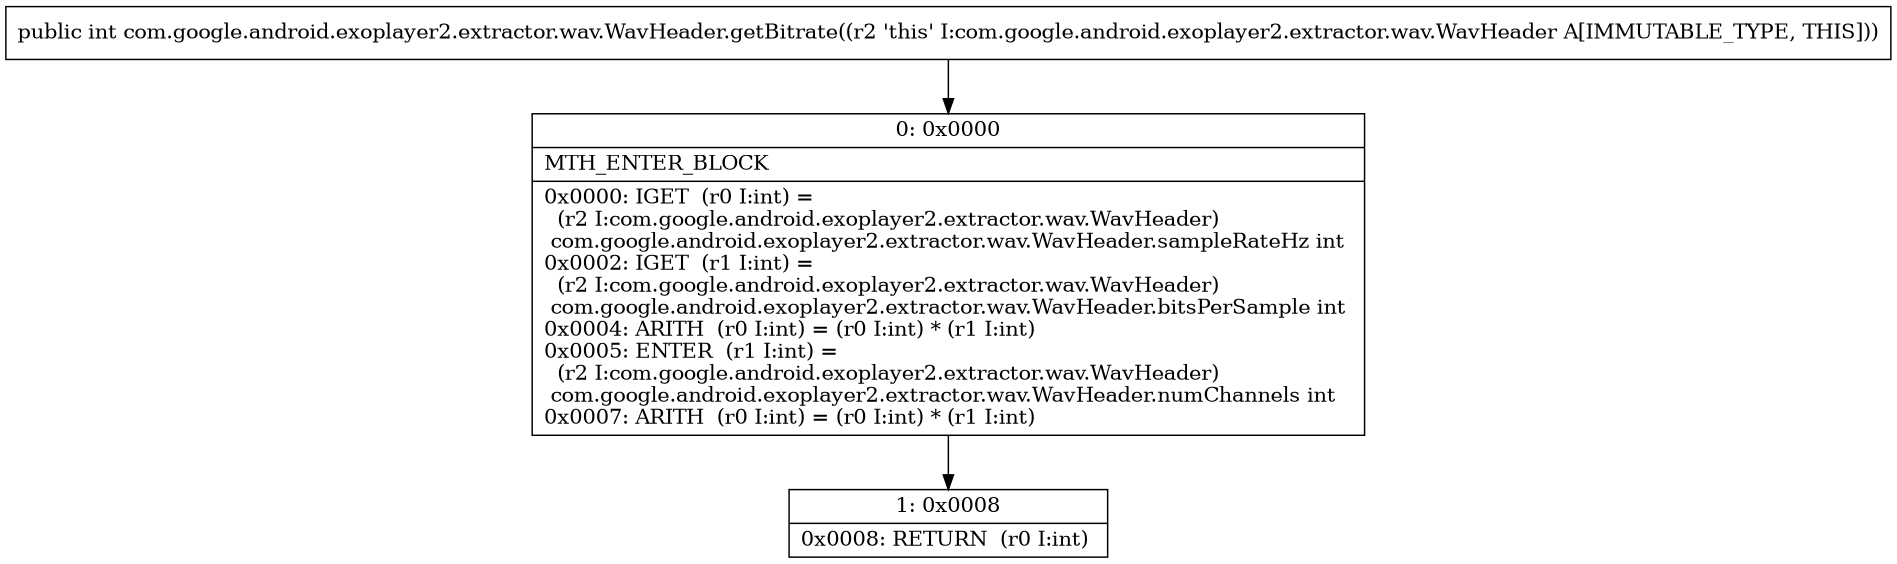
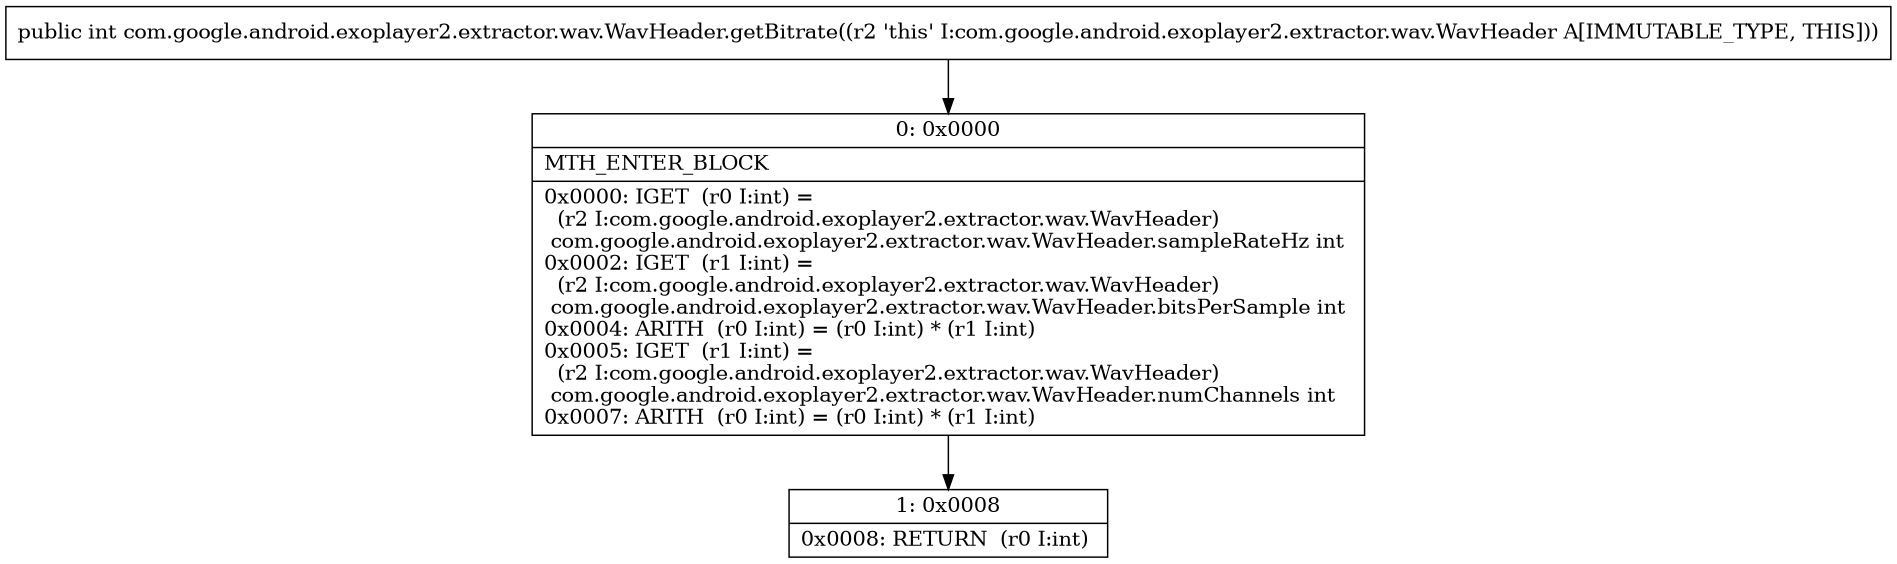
node "0: 0x0000": text "0x0005: ENTER  (r1 I:int) =" -> "0x0005: IGET  (r1 I:int) ="
